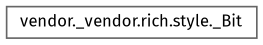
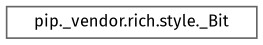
node "vendor._vendor.rich.style._Bit": label "vendor._vendor.rich.style._Bit" -> "pip._vendor.rich.style._Bit"
